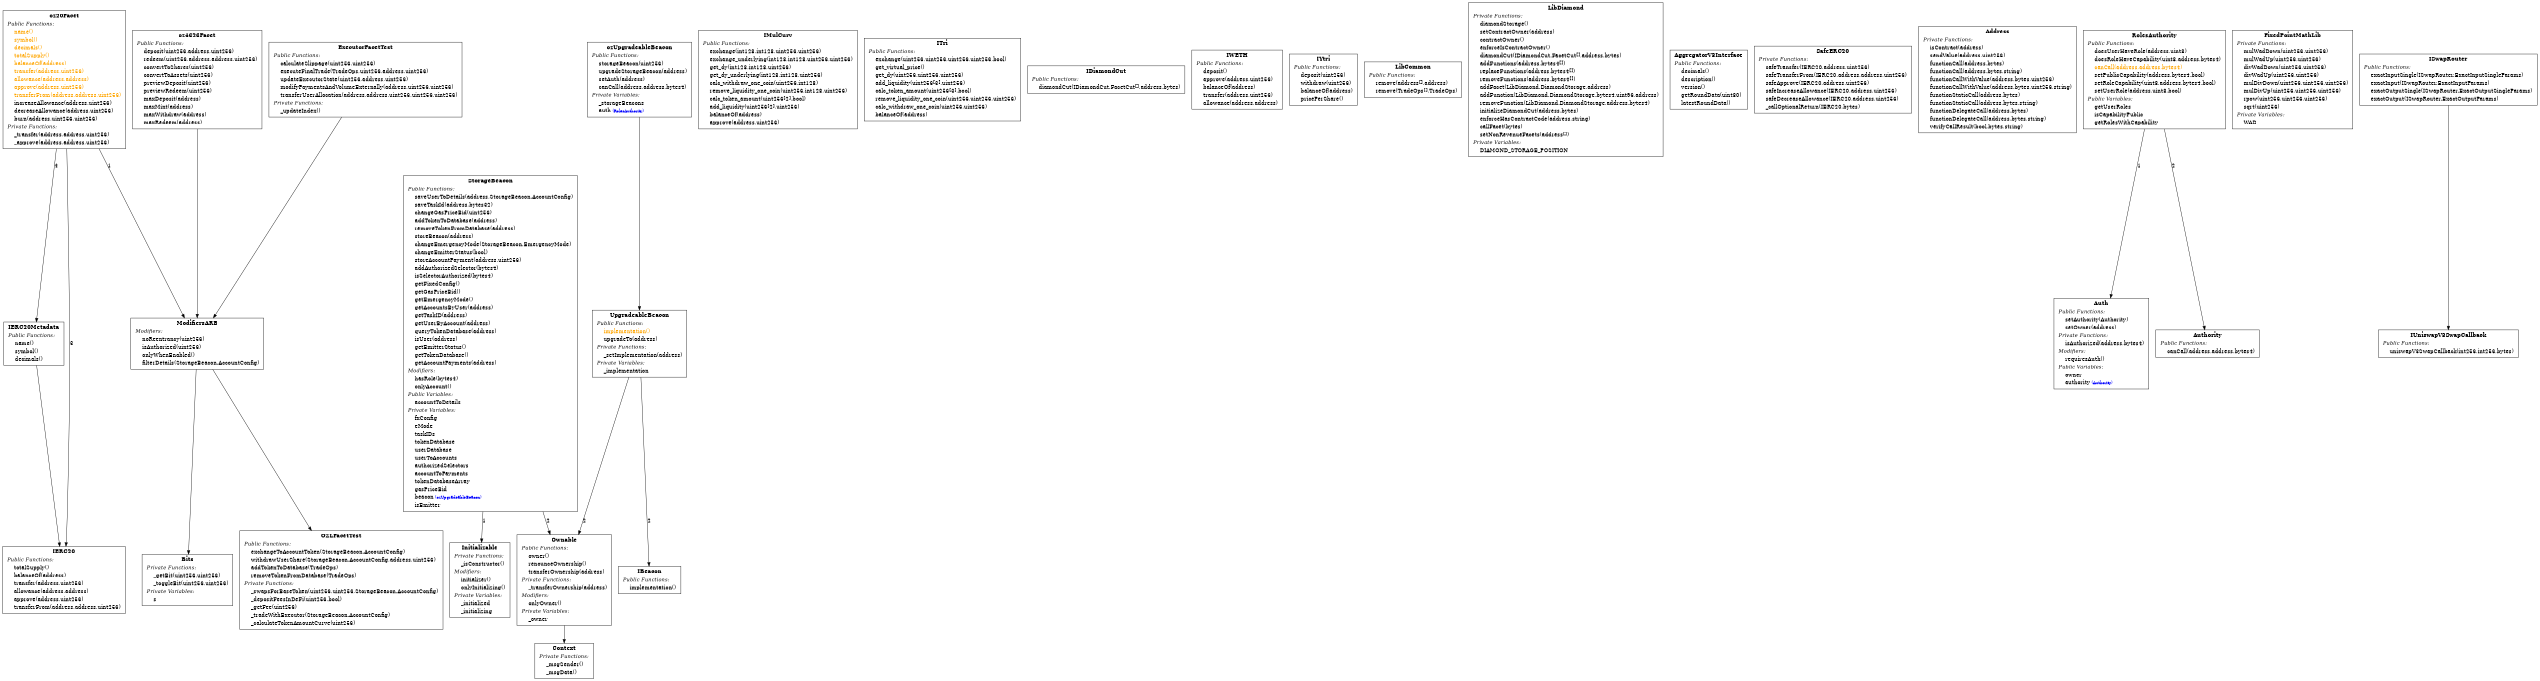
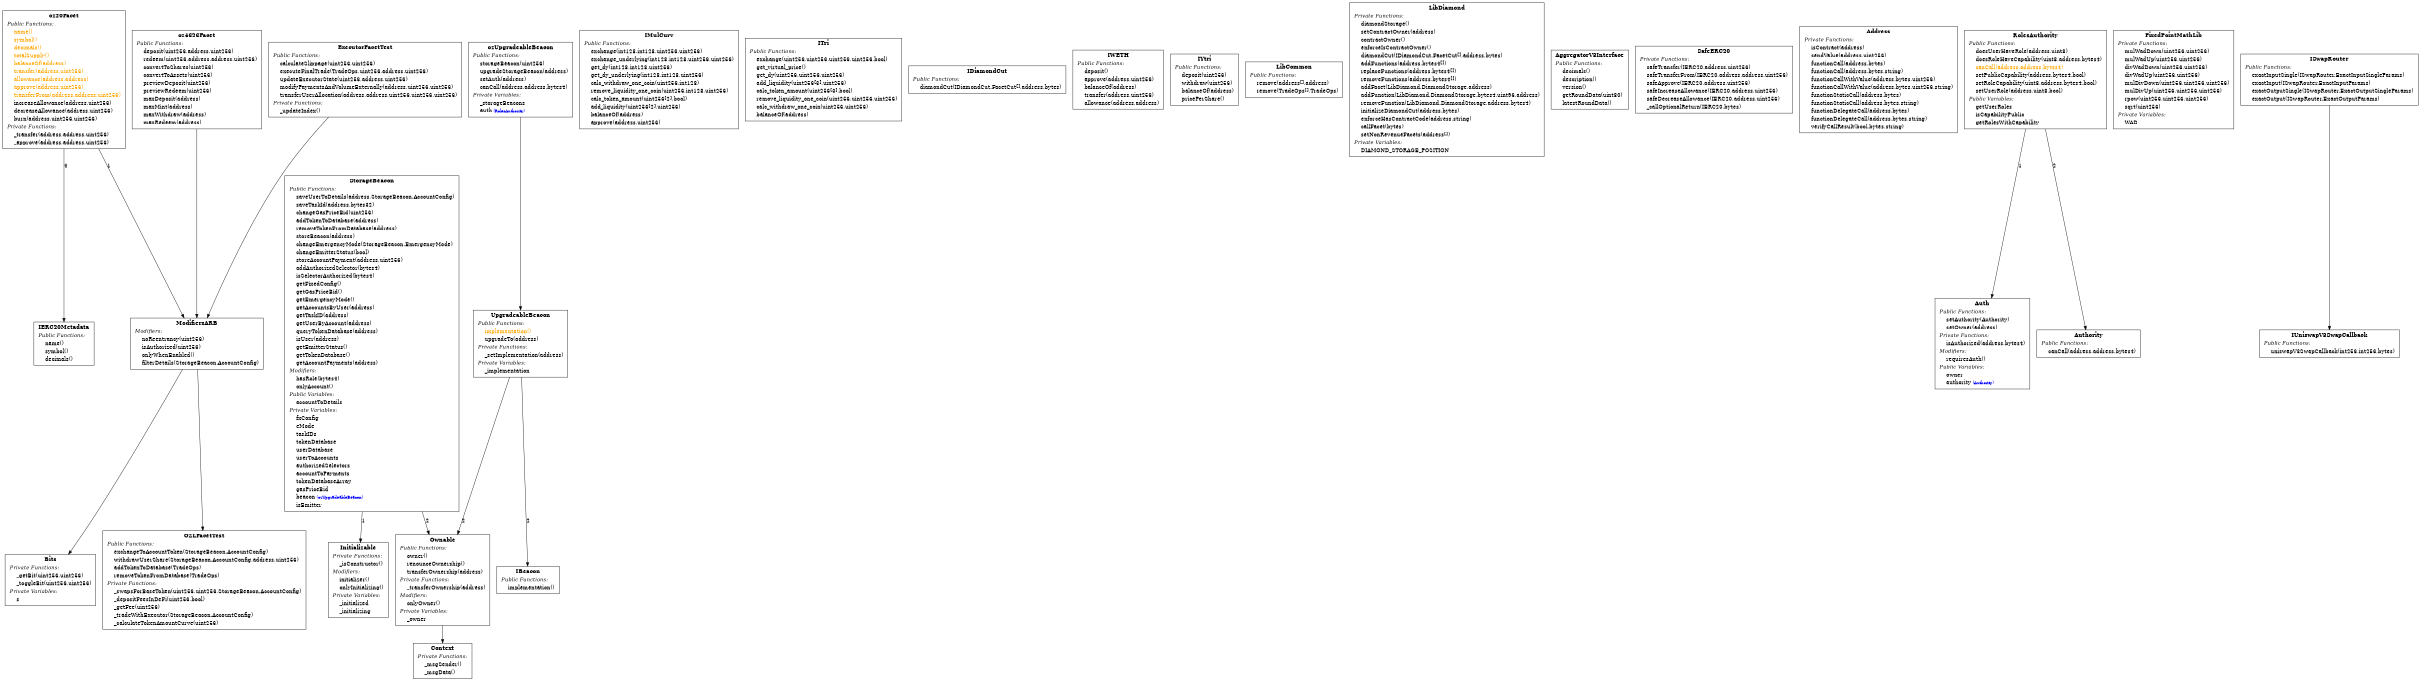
node "IERC20": removed
